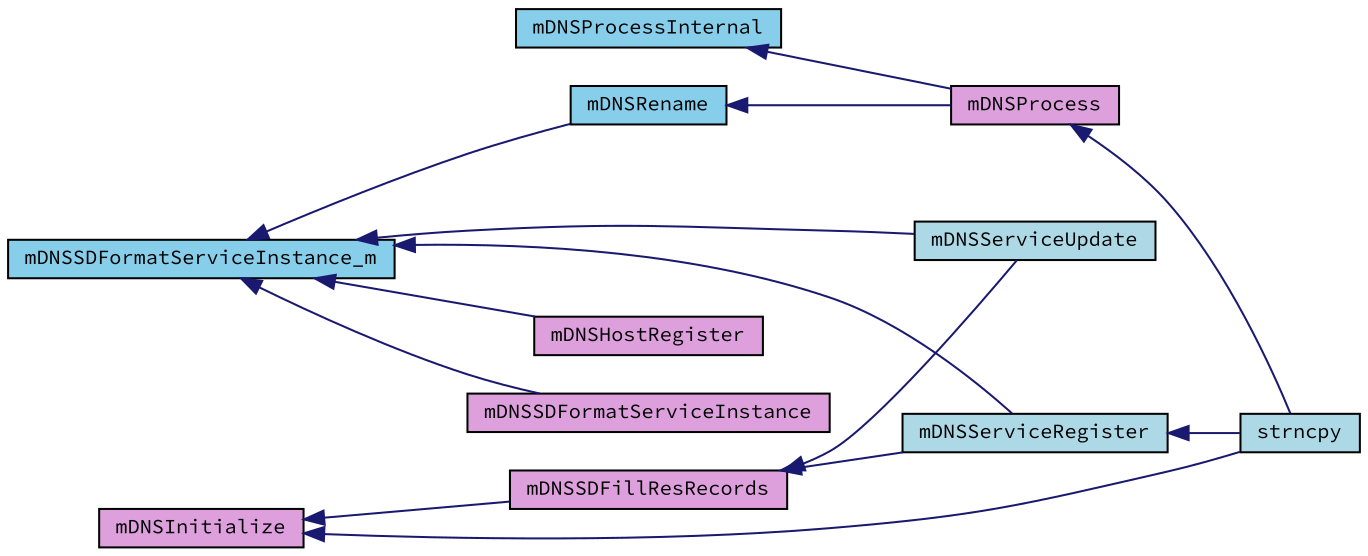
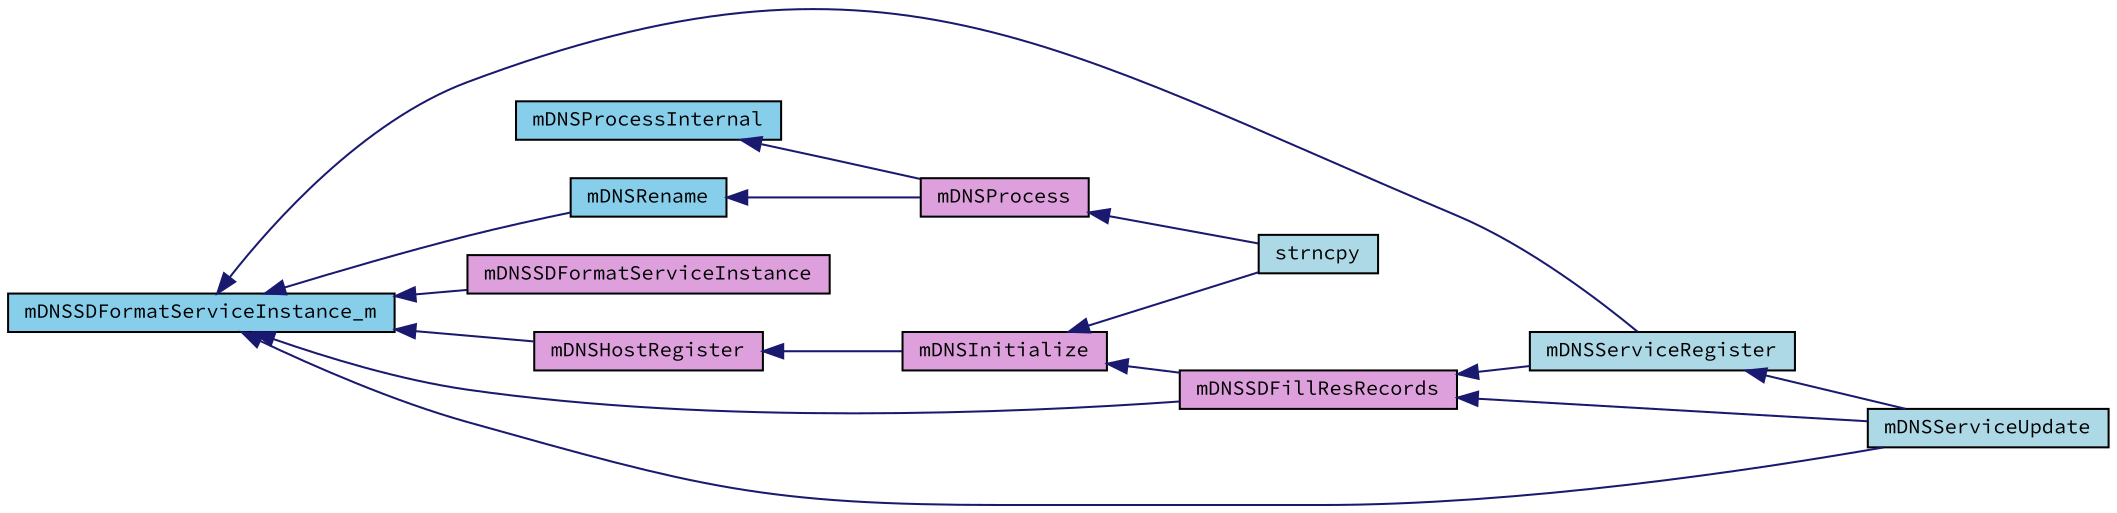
edge "mDNSInitialize" -> "mDNSHostRegister": added
edge "mDNSSDFillResRecords" -> "mDNSSDFormatServiceInstance_m": added
edge "strncpy" -> "mDNSServiceRegister": now "mDNSServiceUpdate" -> "mDNSServiceRegister"
